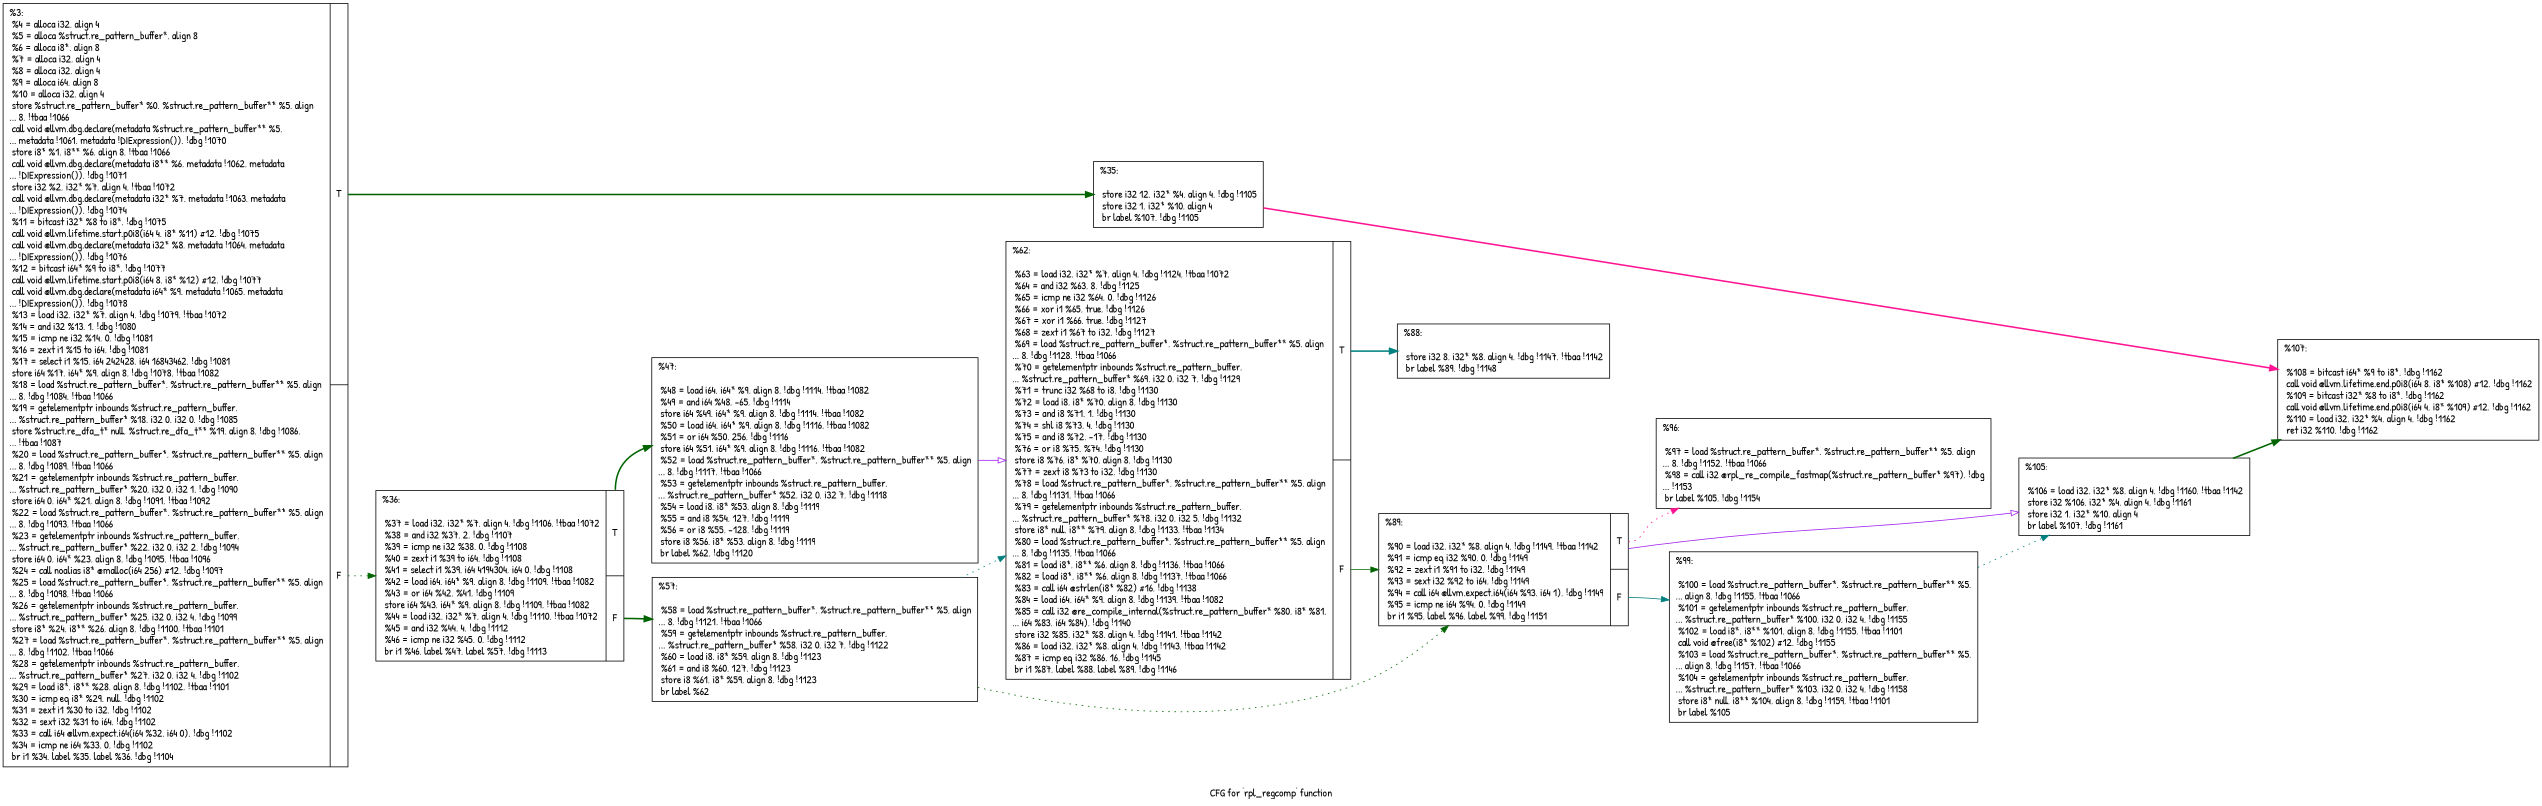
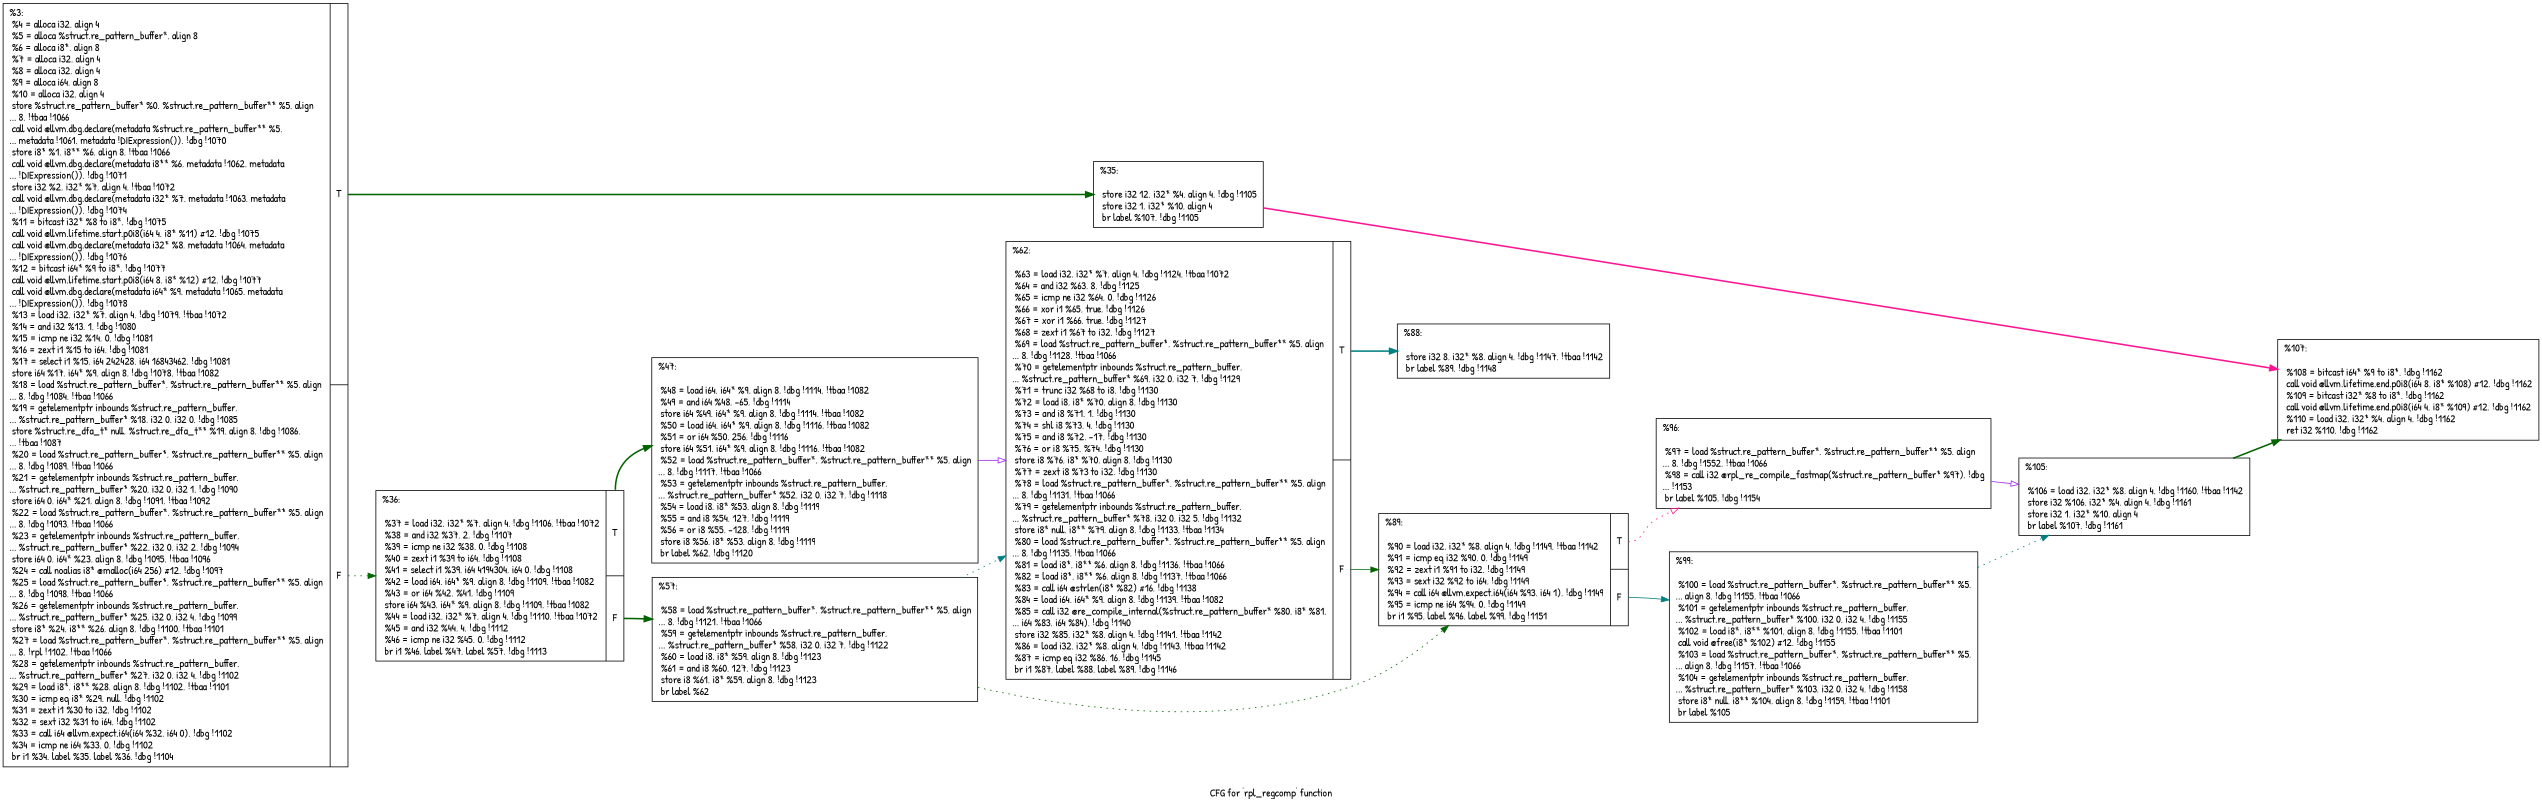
node "%96:": text "... 8, !dbg !1152, !tbaa !1066" -> "... 8, !dbg !1552, !tbaa !1066"
edge "%89:" -> "%96:": arrowhead normal -> onormal
edge "%89:" -> "%105:": now "%96:" -> "%105:"
node "%3:": text "... 8, !dbg !1102, !tbaa !1066" -> "... 8, !rpl !1102, !tbaa !1066"
